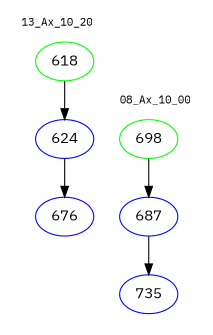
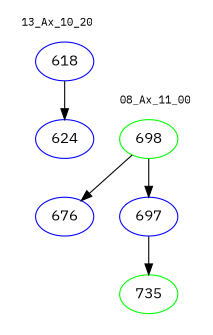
node "618": color green -> blue
cluster "08_Ax_10_00": label "08_Ax_10_00" -> "08_Ax_11_00"
edge "624" -> "676": now "698" -> "676"
node "687": label "687" -> "697"
node "735": color blue -> green
